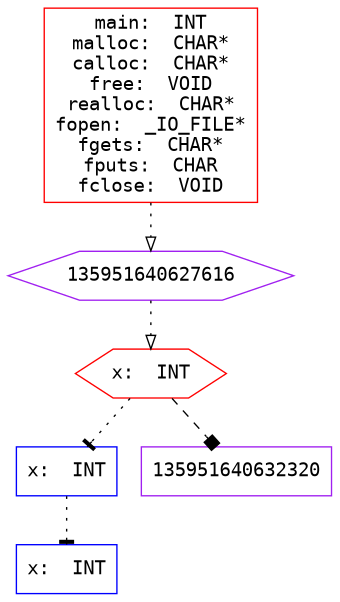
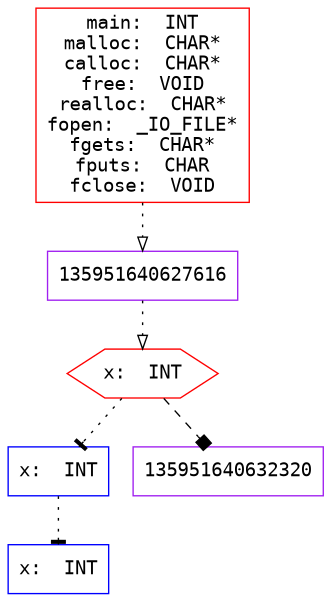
node "135951640627616": shape hexagon -> box
